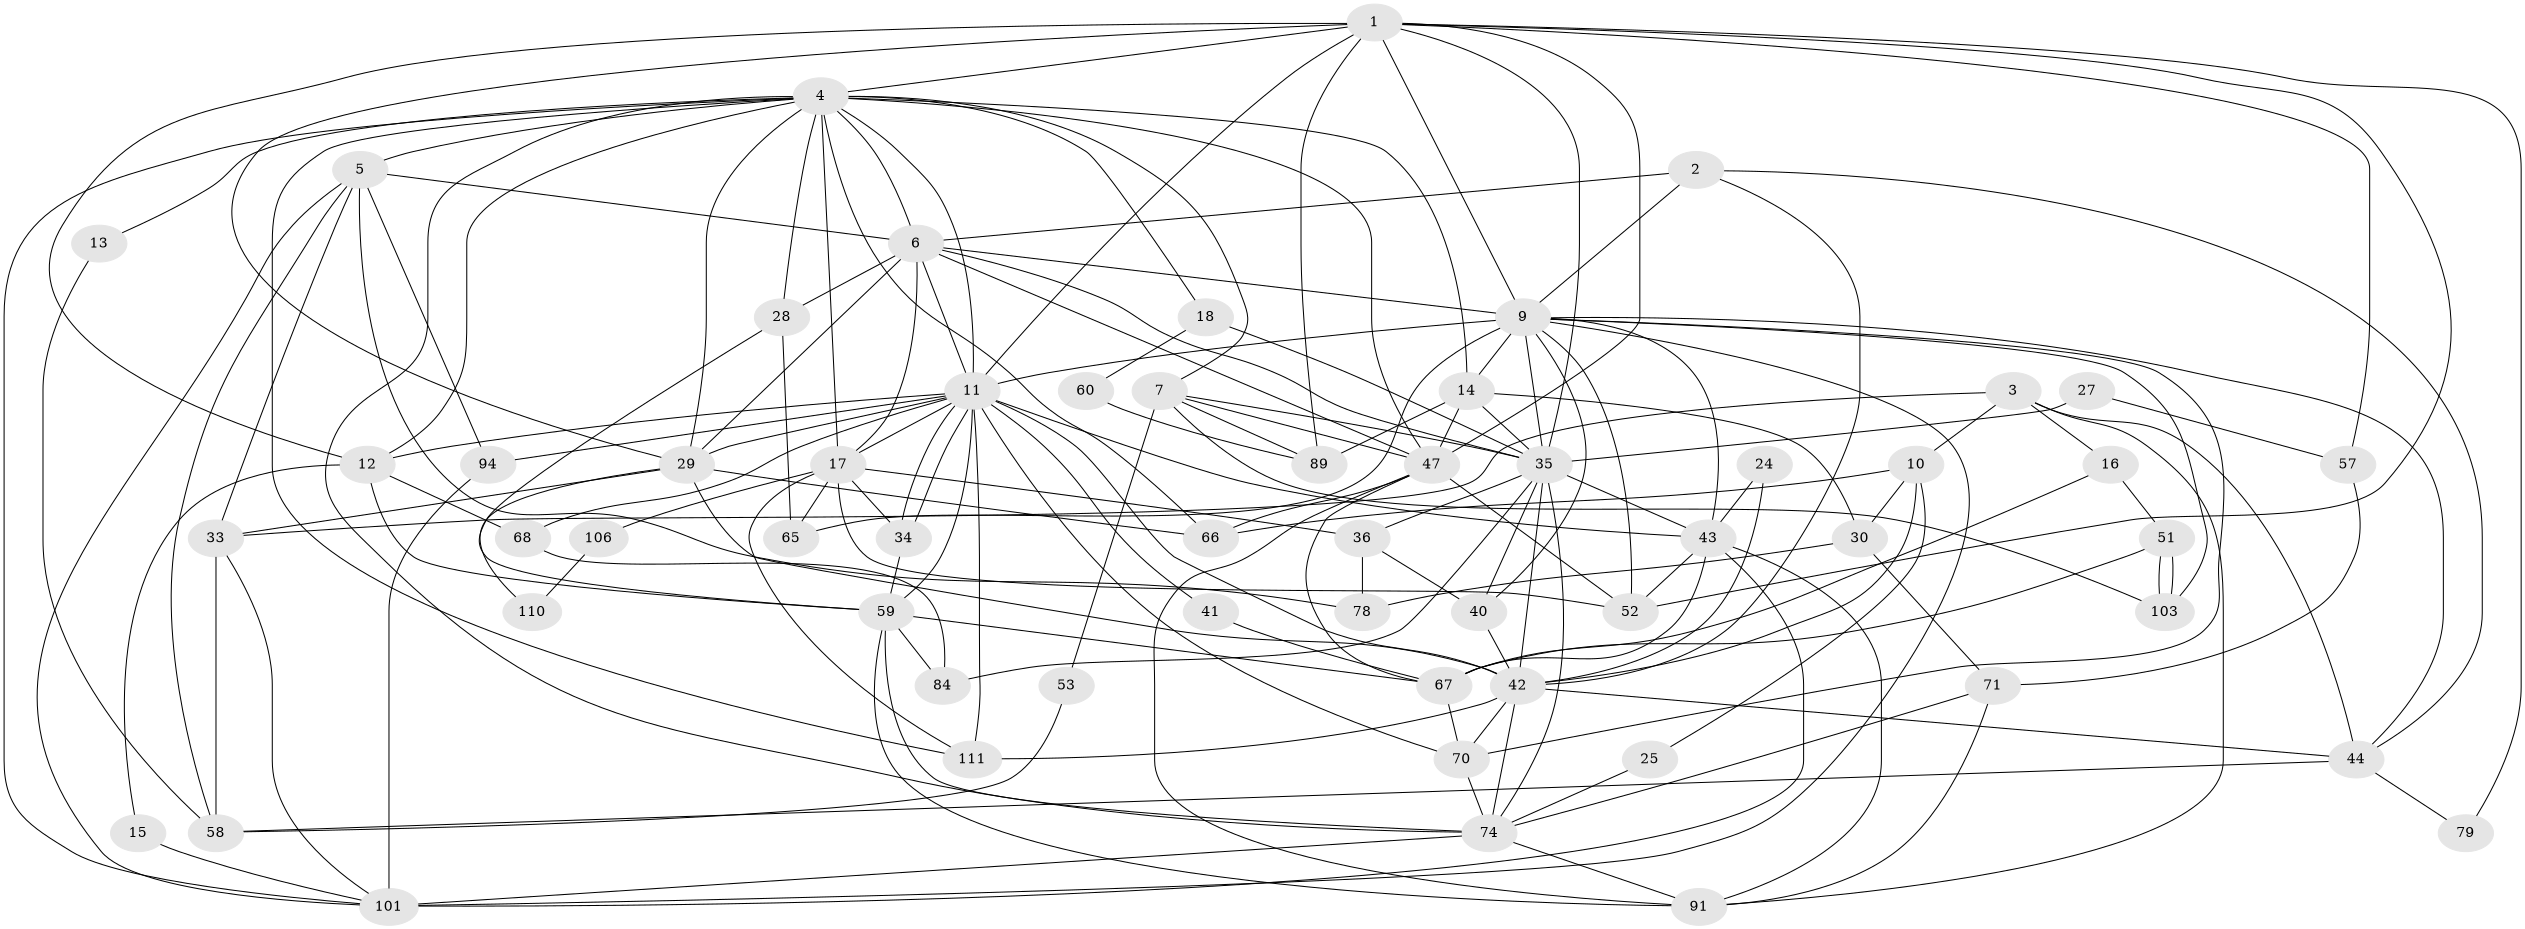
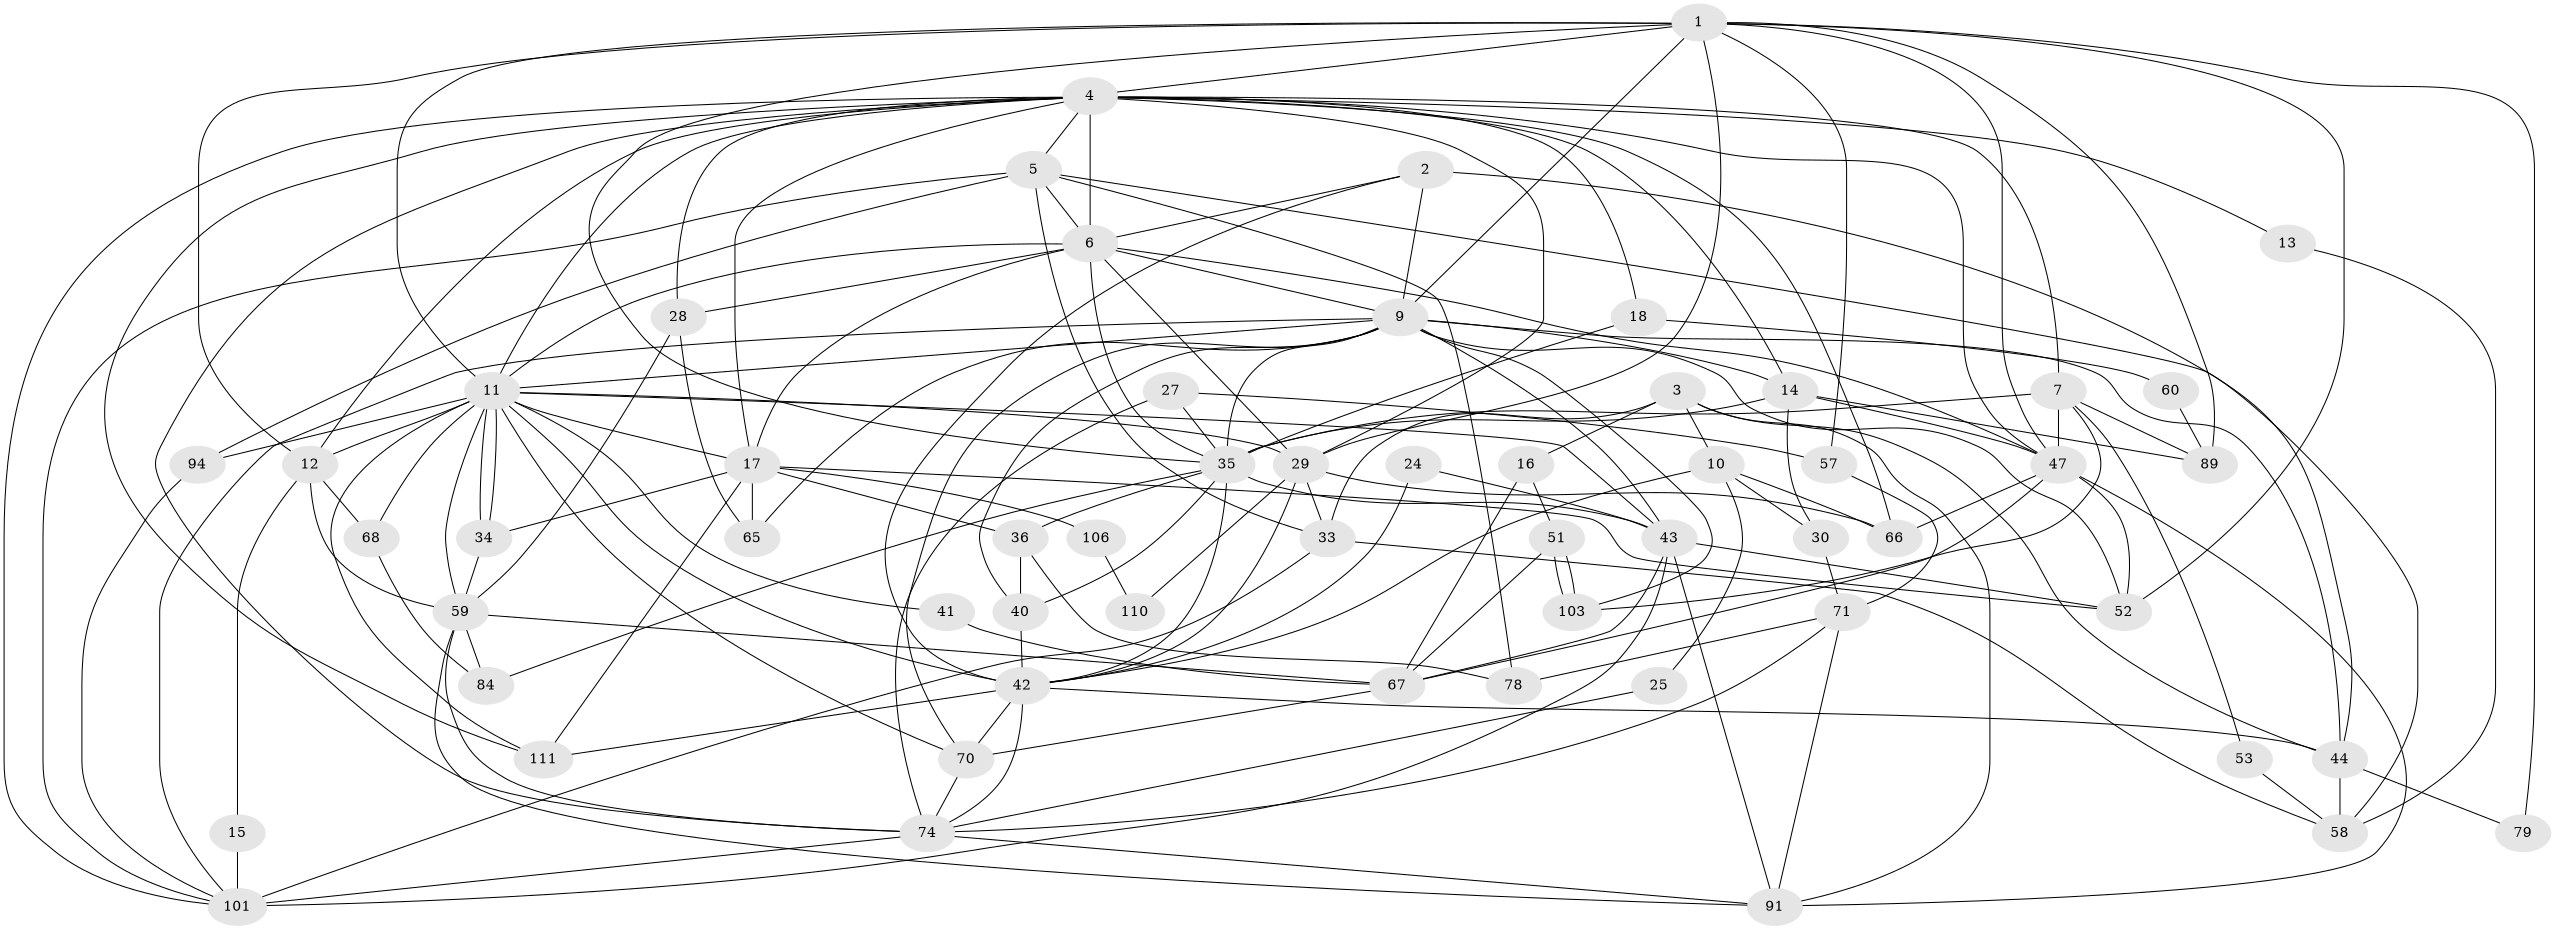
edge "30" -- "78": now "71" -- "78"
edge "35" -- "74": now "27" -- "74"
